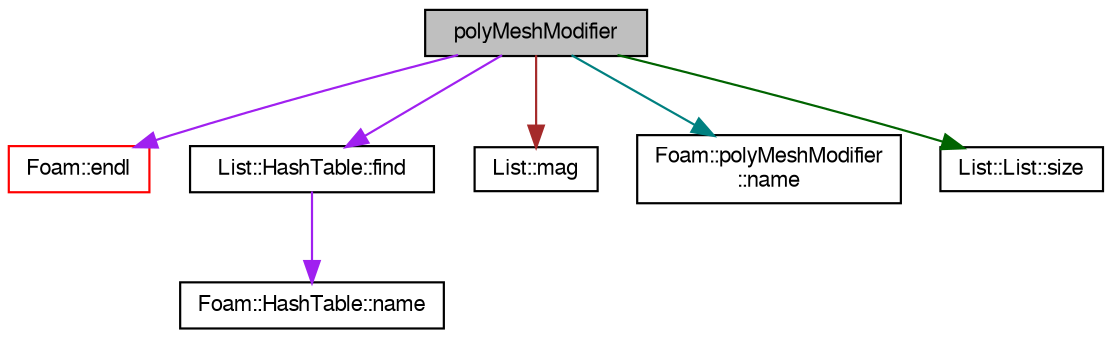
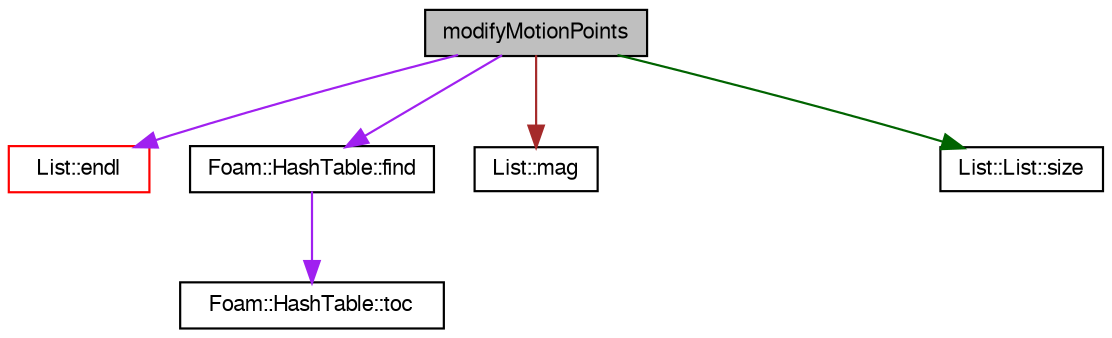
node "polyMeshModifier": label "polyMeshModifier" -> "modifyMotionPoints"
node "Foam::endl": label "Foam::endl" -> "List::endl"
node "List::HashTable::find": label "List::HashTable::find" -> "Foam::HashTable::find"
node "Foam::polyMeshModifier ::name": removed
node "Foam::HashTable::name": label "Foam::HashTable::name" -> "Foam::HashTable::toc"
